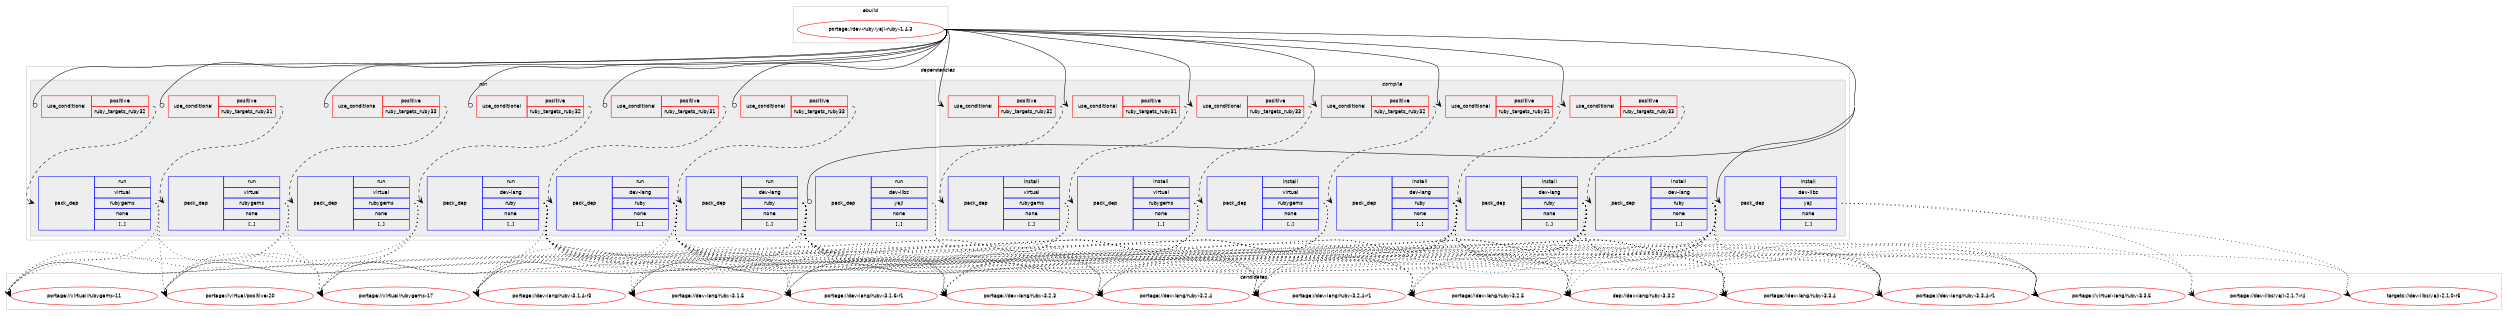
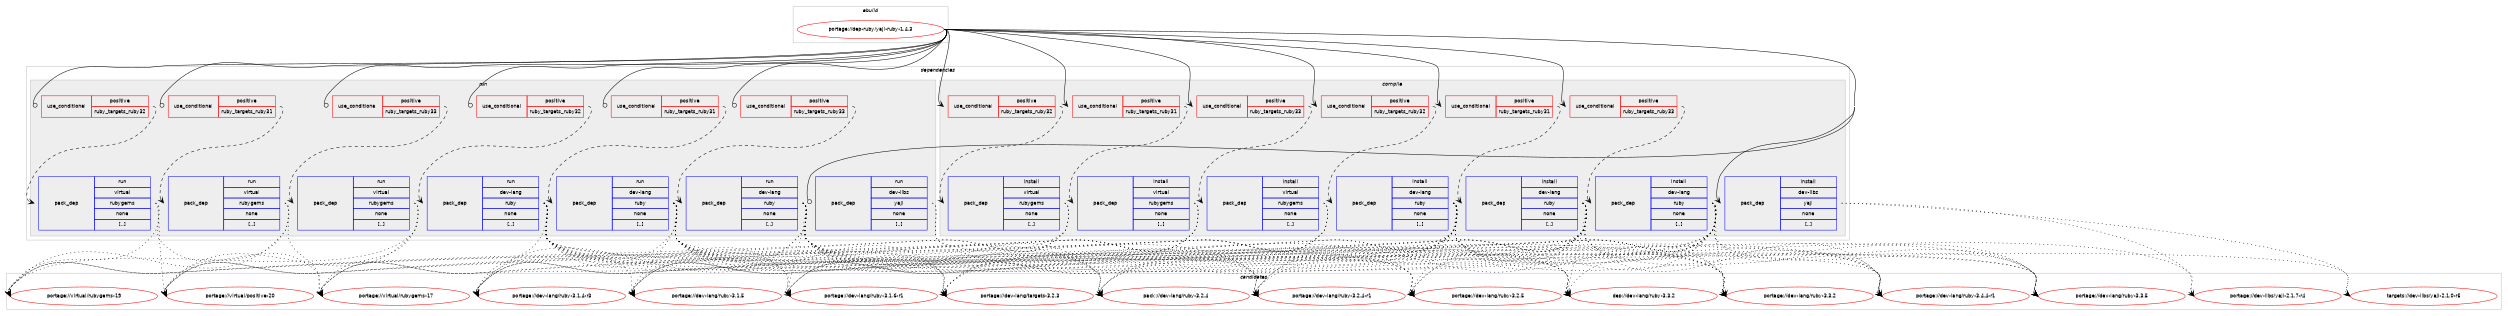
node "portage://dev-ruby/yajl-ruby-1.4.3": label "portage://dev-ruby/yajl-ruby-1.4.3" -> "portage://dep-ruby/yajl-ruby-1.4.3"
node "portage://virtual/rubygems-11": label "portage://virtual/rubygems-11" -> "portage://virtual/rubygems-19"
node "portage://dev-lang/ruby-3.2.3": label "portage://dev-lang/ruby-3.2.3" -> "portage://dev-lang/targets-3.2.3"
node "portage://dev-lang/ruby-3.2.4": label "portage://dev-lang/ruby-3.2.4" -> "pack://dev-lang/ruby-3.2.4"
node "portage://dev-lang/ruby-3.3.4": label "portage://dev-lang/ruby-3.3.4" -> "portage://dev-lang/ruby-3.3.2"
node "portage://dev-lang/ruby-3.3.4-r1": label "portage://dev-lang/ruby-3.3.4-r1" -> "portage://dev-lang/ruby-3.4.4-r1"
node "portage://virtual-lang/ruby-3.3.5": label "portage://virtual-lang/ruby-3.3.5" -> "portage://dev-lang/ruby-3.3.5"
